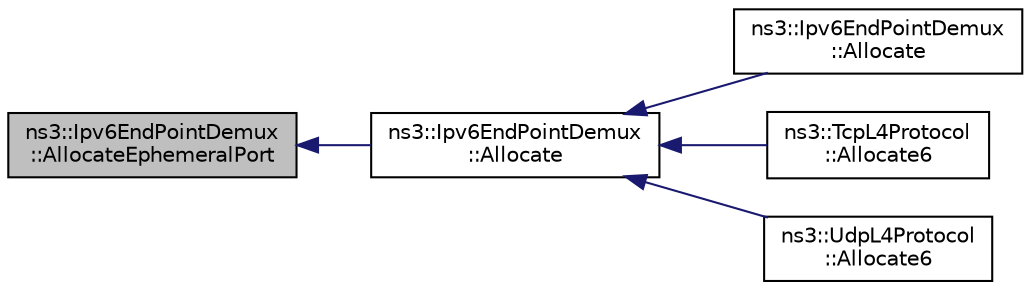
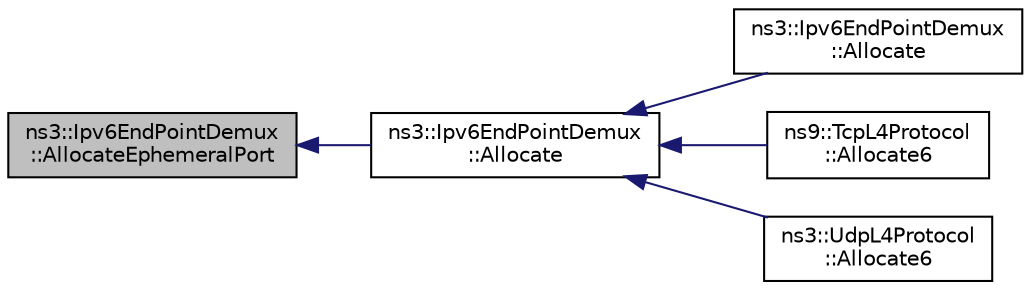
node "ns3::TcpL4Protocol ::Allocate6": label "ns3::TcpL4Protocol ::Allocate6" -> "ns9::TcpL4Protocol ::Allocate6"
